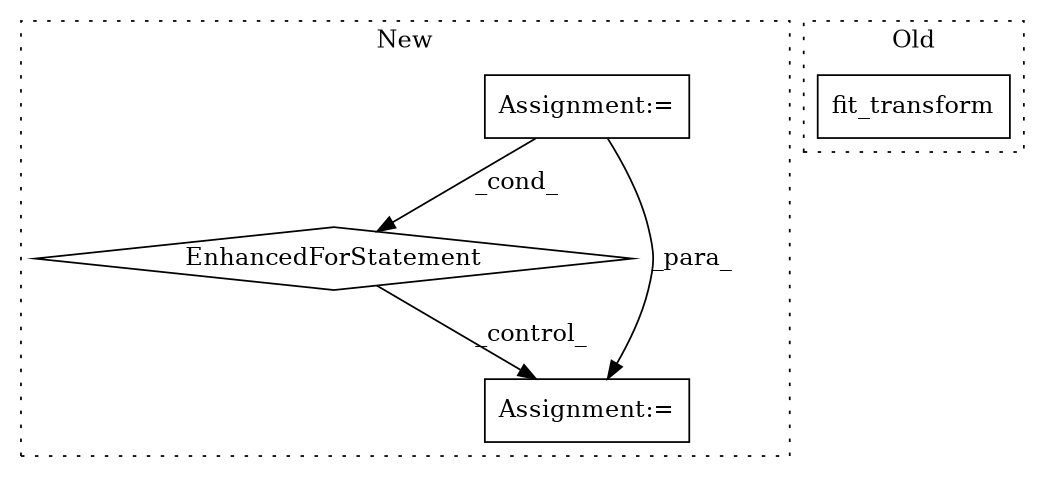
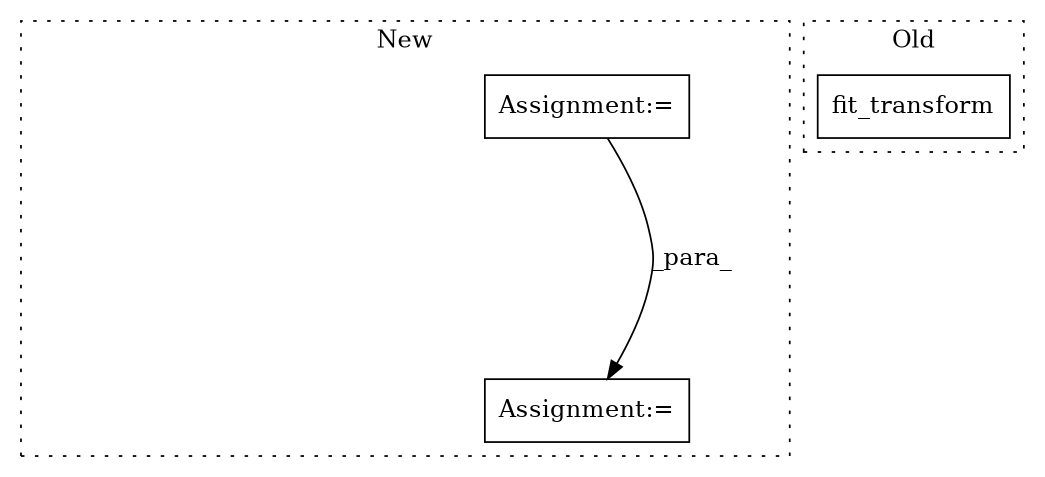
node "EnhancedForStatement": removed
